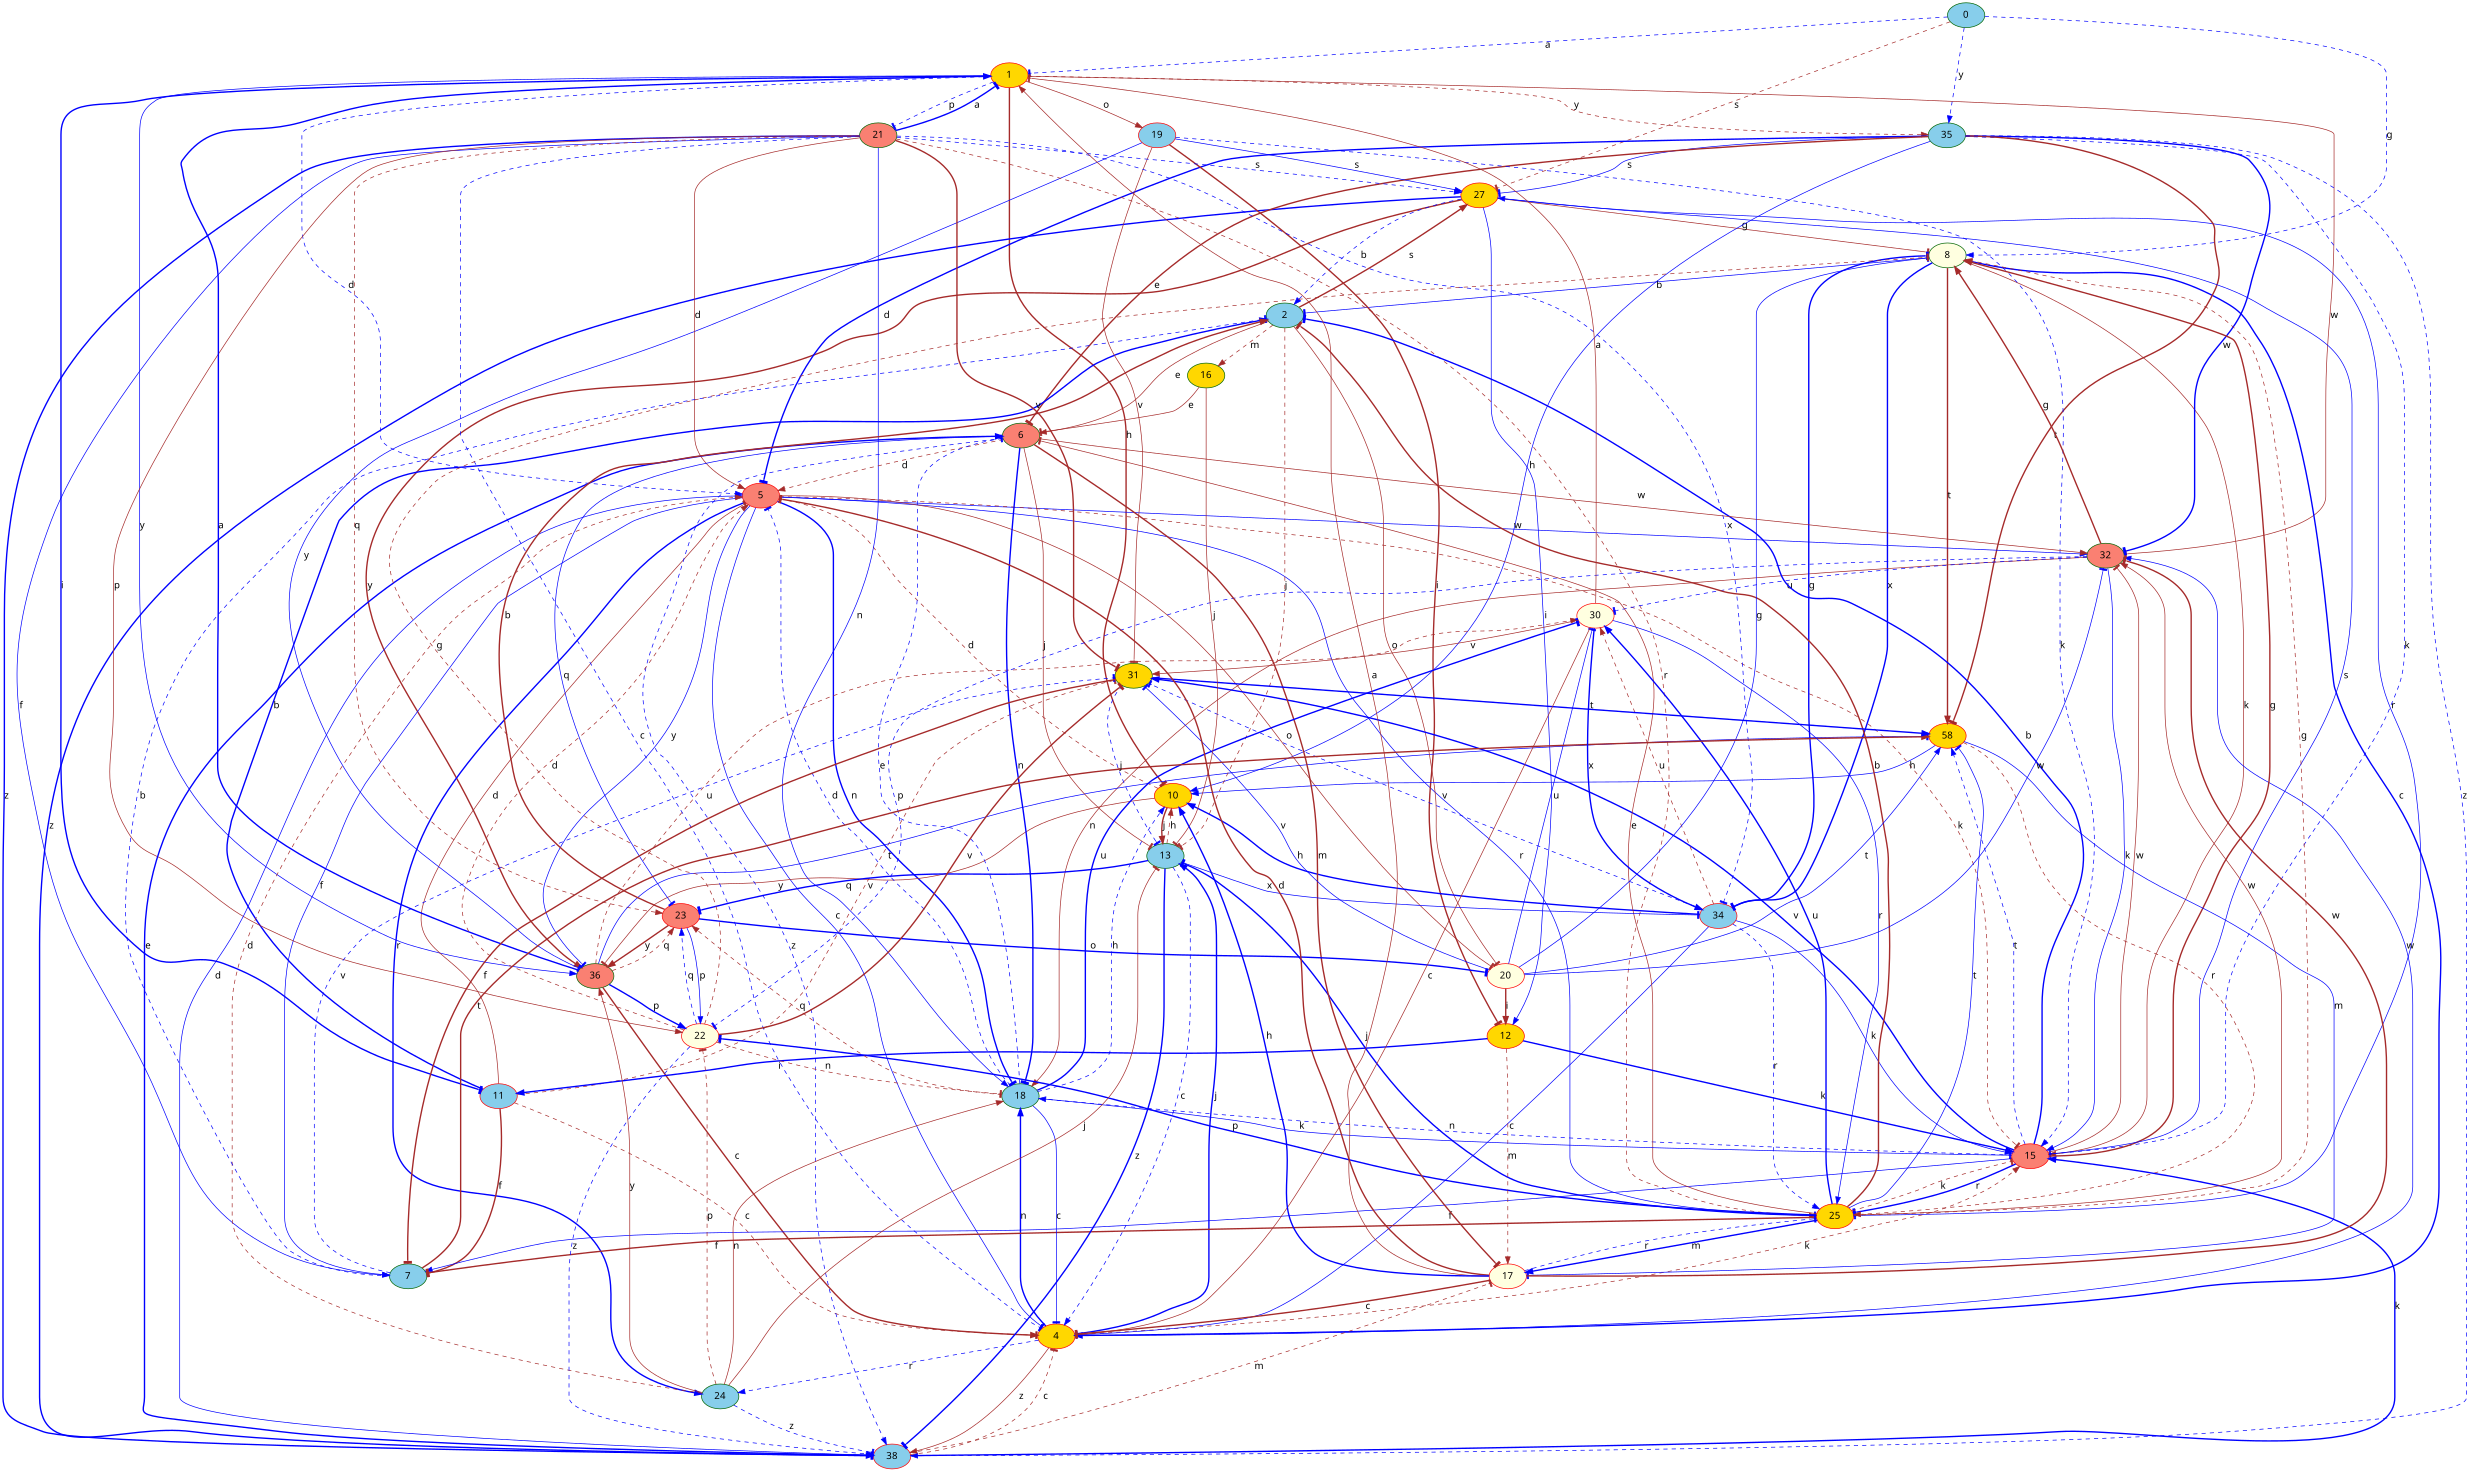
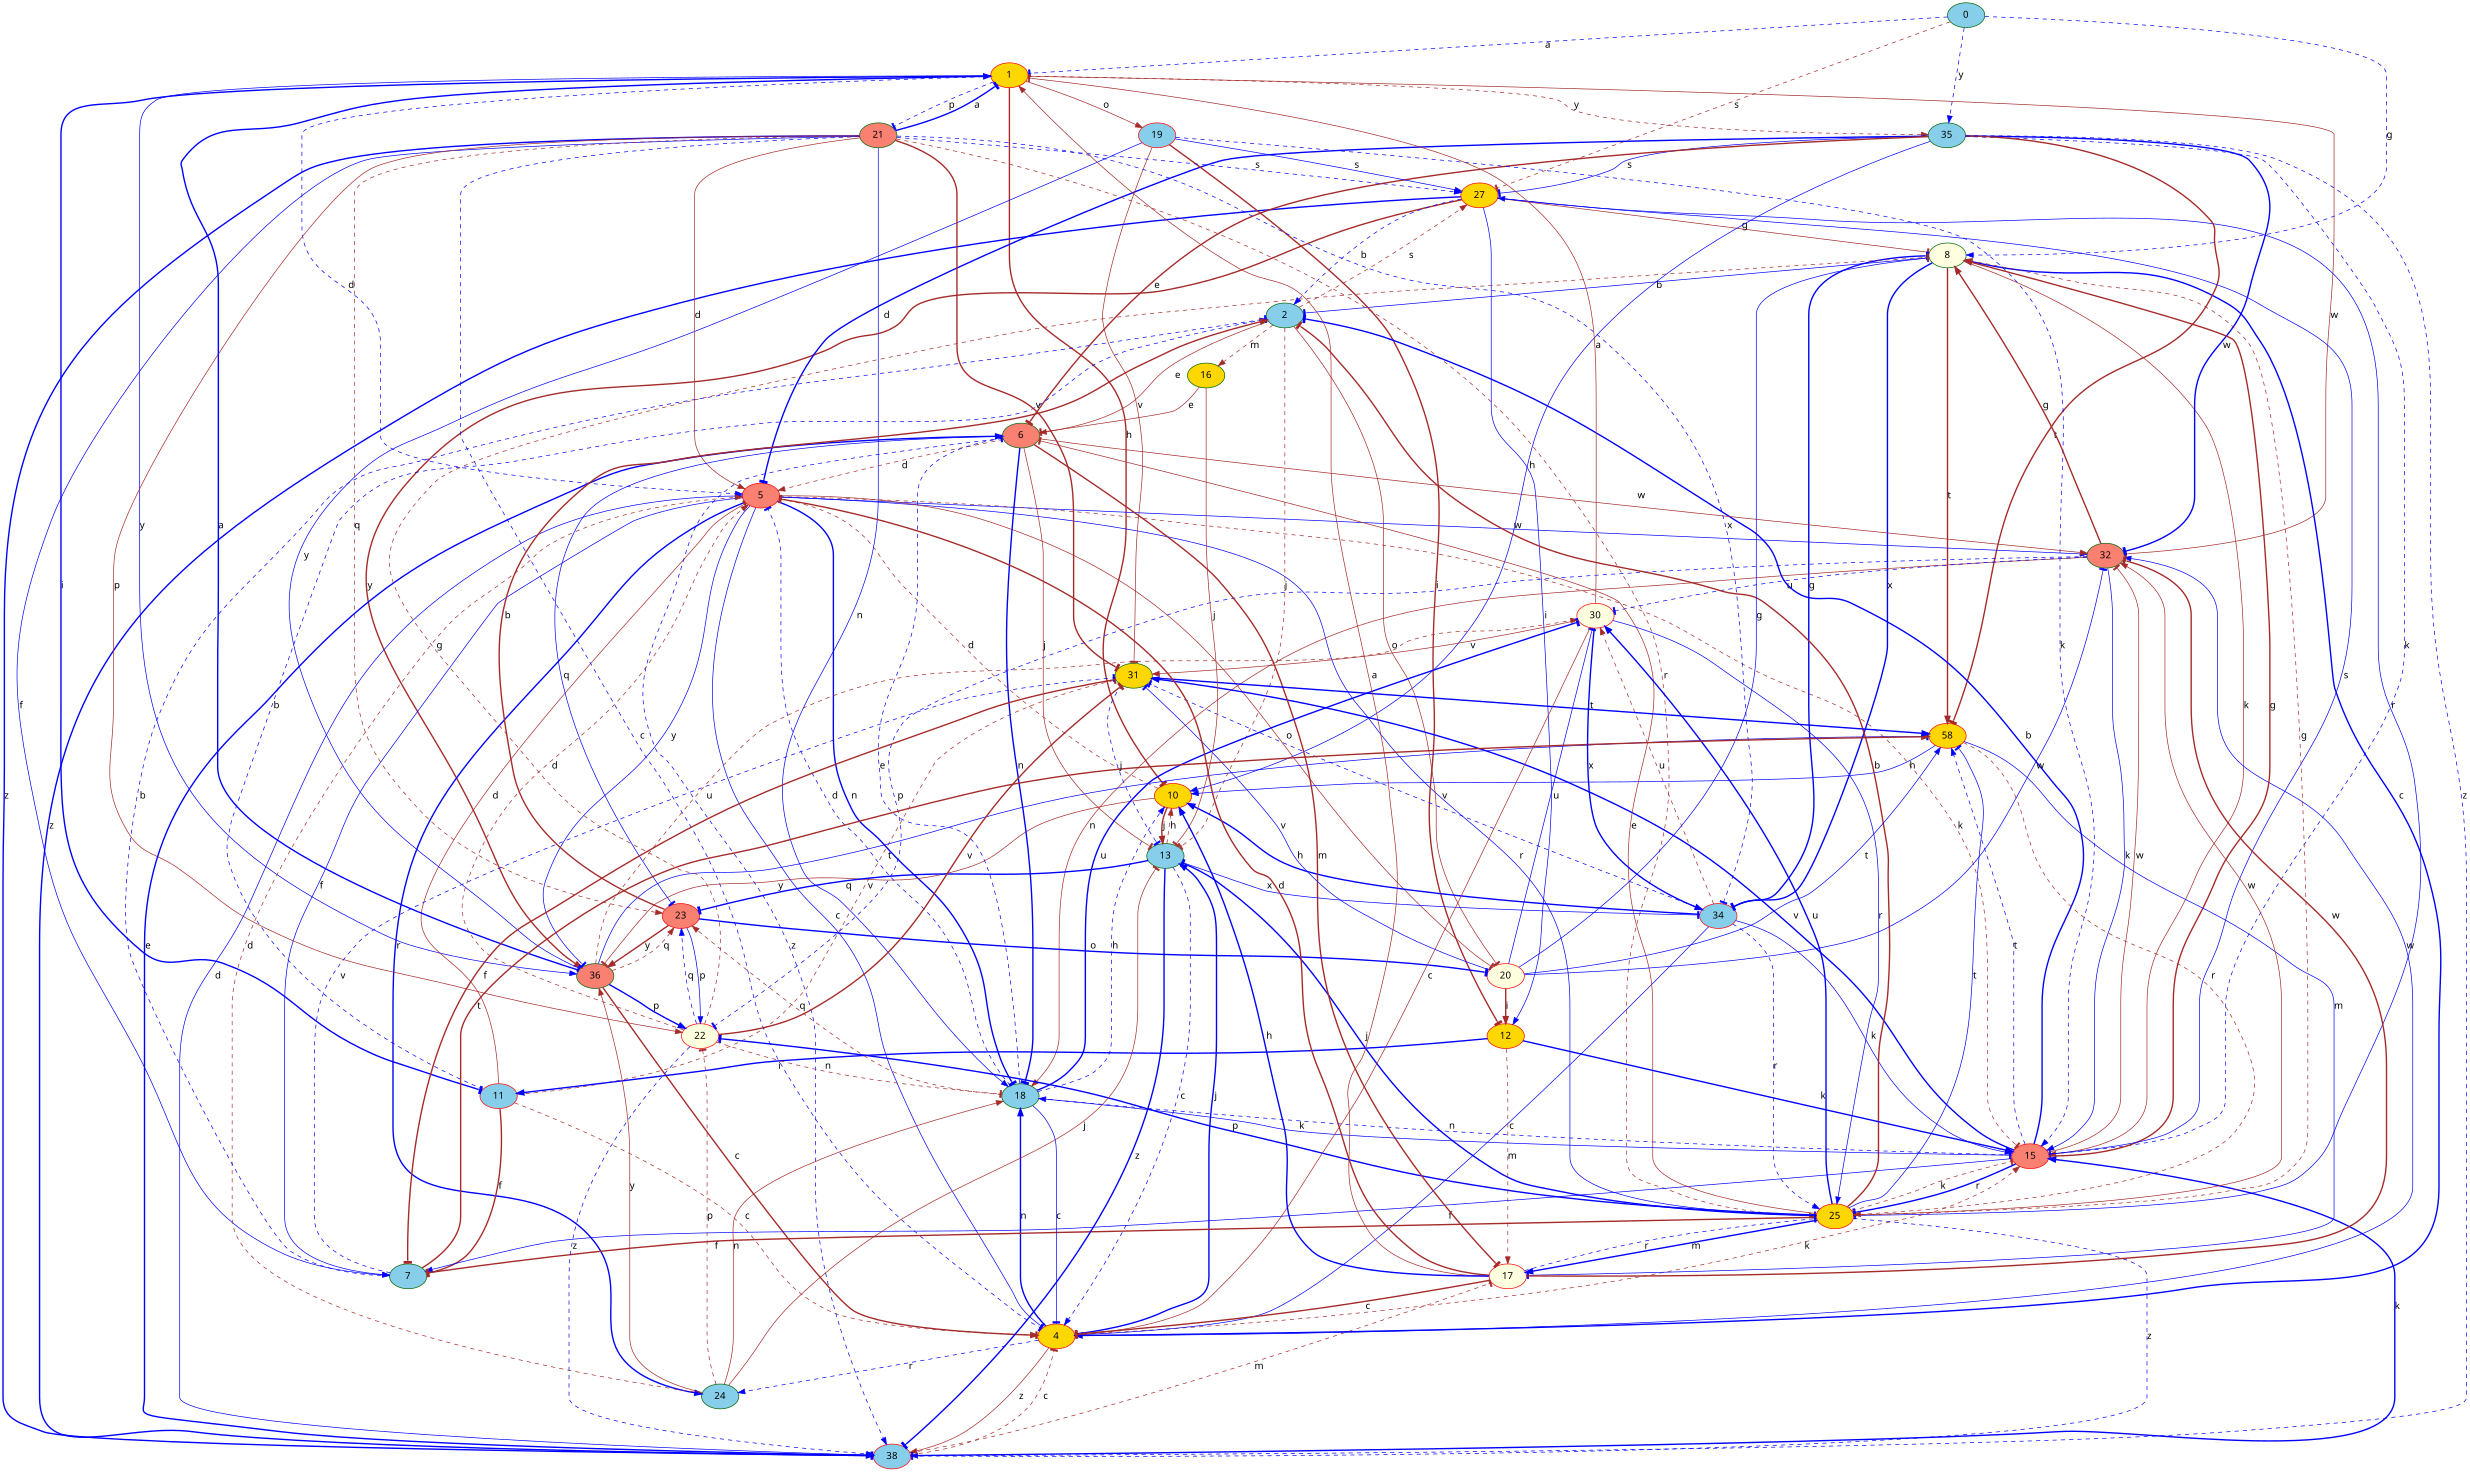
edge "2" -> "27": style bold -> dashed
edge "11" -> "2": style bold -> dashed
edge "24" -> "38": now "25" -> "38"
